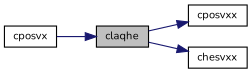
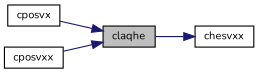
edge "claqhe" -> "cposvxx": reversed
